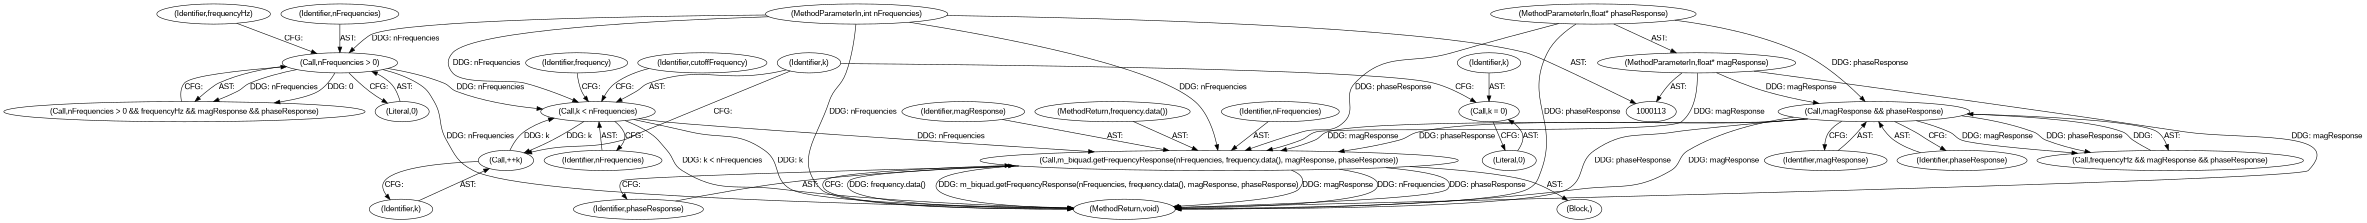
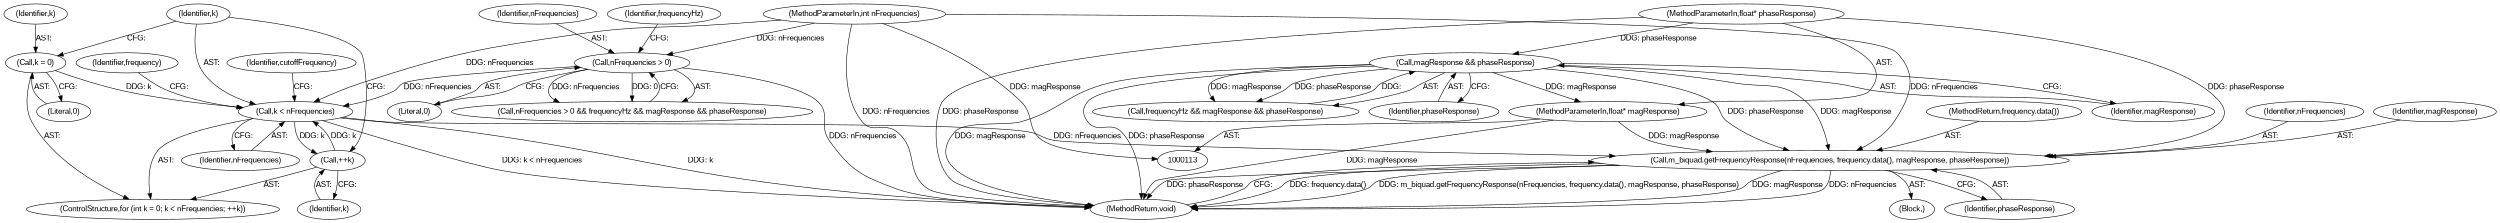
edge "(MethodParameterIn,int nFrequencies)" -> "1000113": label "AST: " -> "DDG: magResponse"
edge "(MethodParameterIn,float* magResponse)" -> "(Call,magResponse && phaseResponse)": reversed
edge "(Call,k = 0)" -> "(Call,k < nFrequencies)": added, label "DDG: k"
node "(ControlStructure,for (int k = 0; k < nFrequencies; ++k))": added
